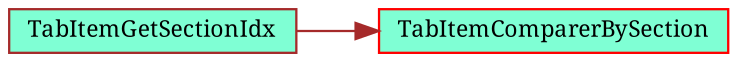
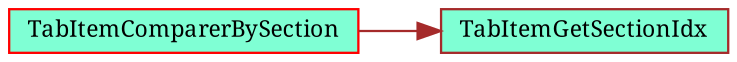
edge "TabItemGetSectionIdx" -> "TabItemComparerBySection": reversed
